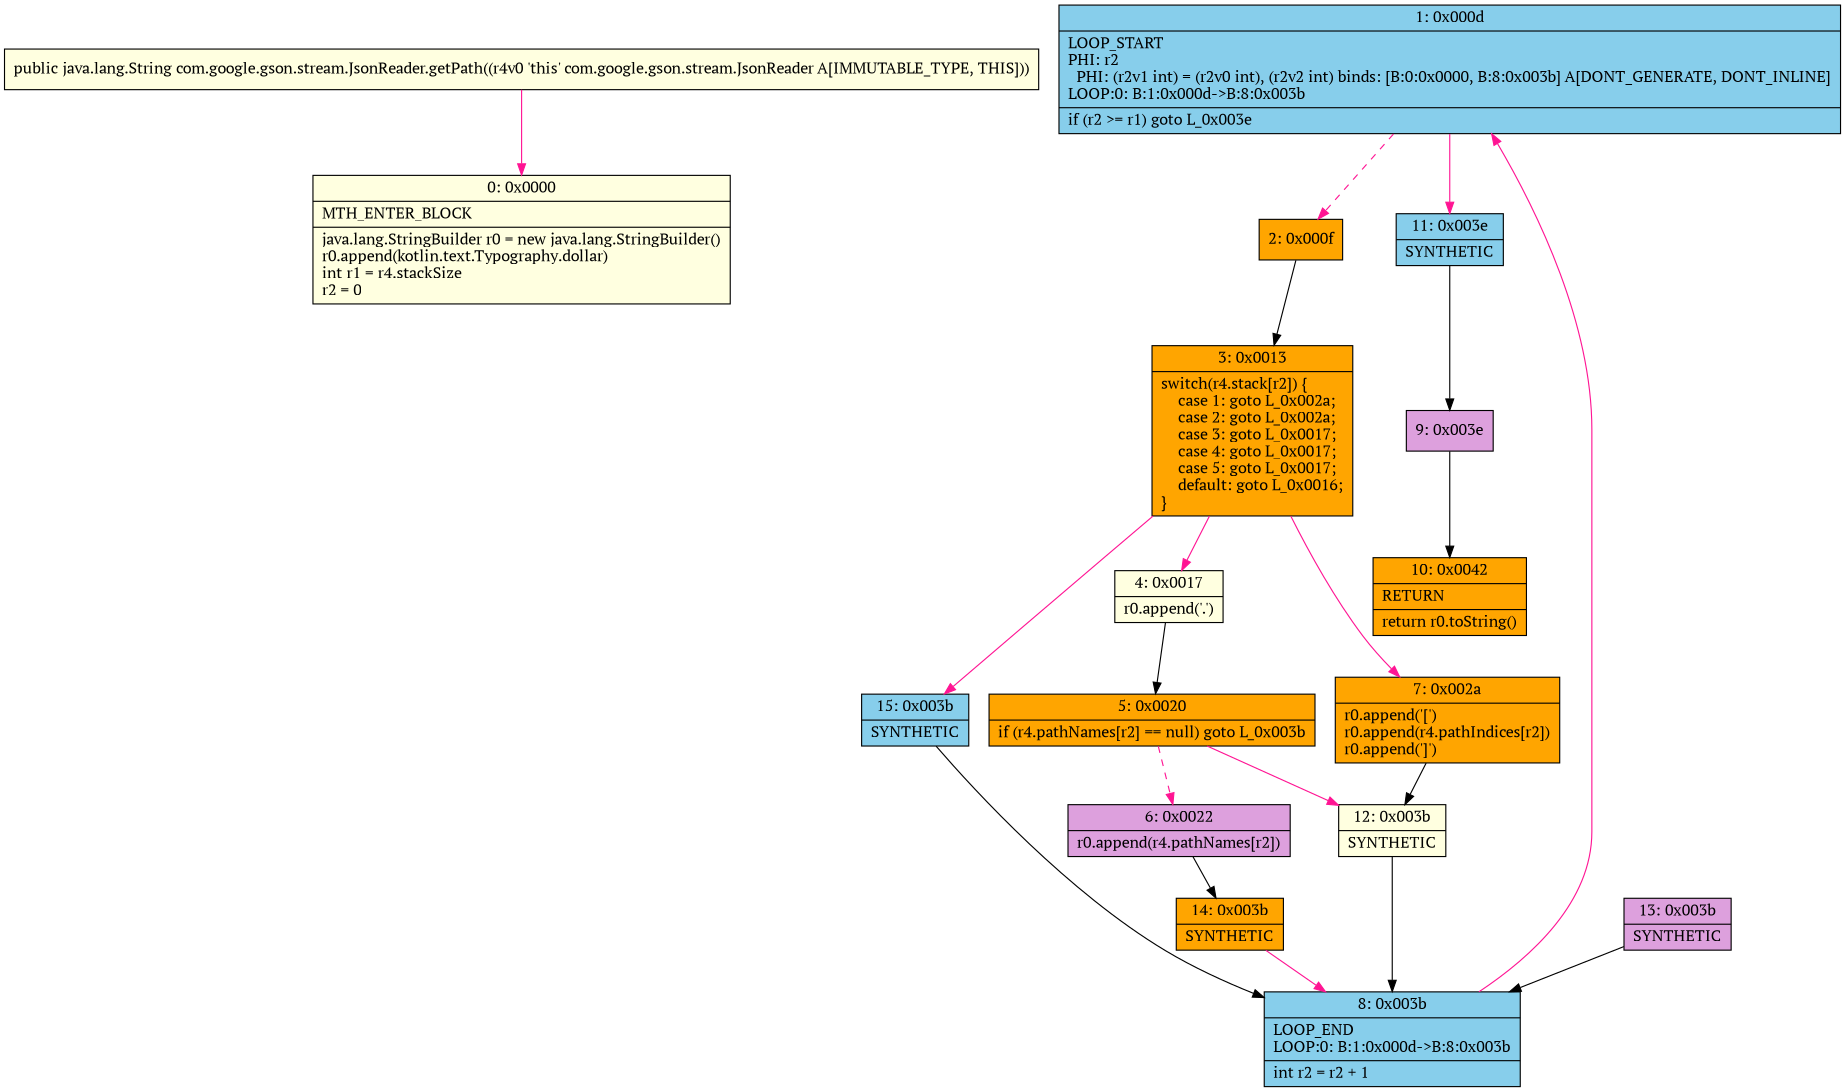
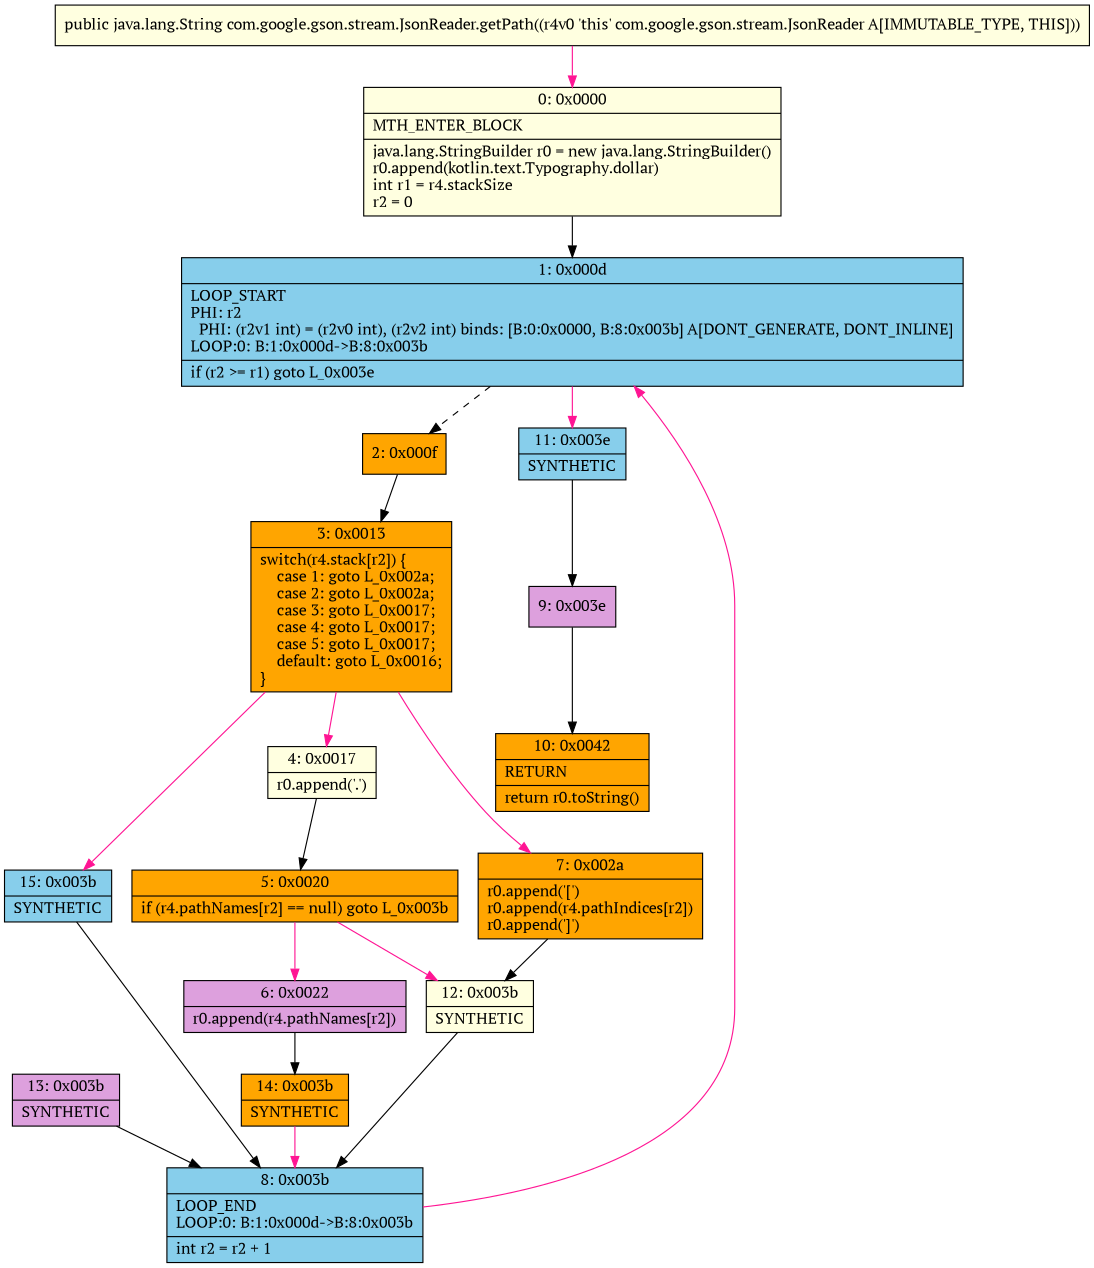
edge "1: 0x000d" -> "2: 0x000f": color deeppink -> black
edge "0: 0x0000" -> "1: 0x000d": added
edge "5: 0x0020" -> "6: 0x0022": style dashed -> solid
